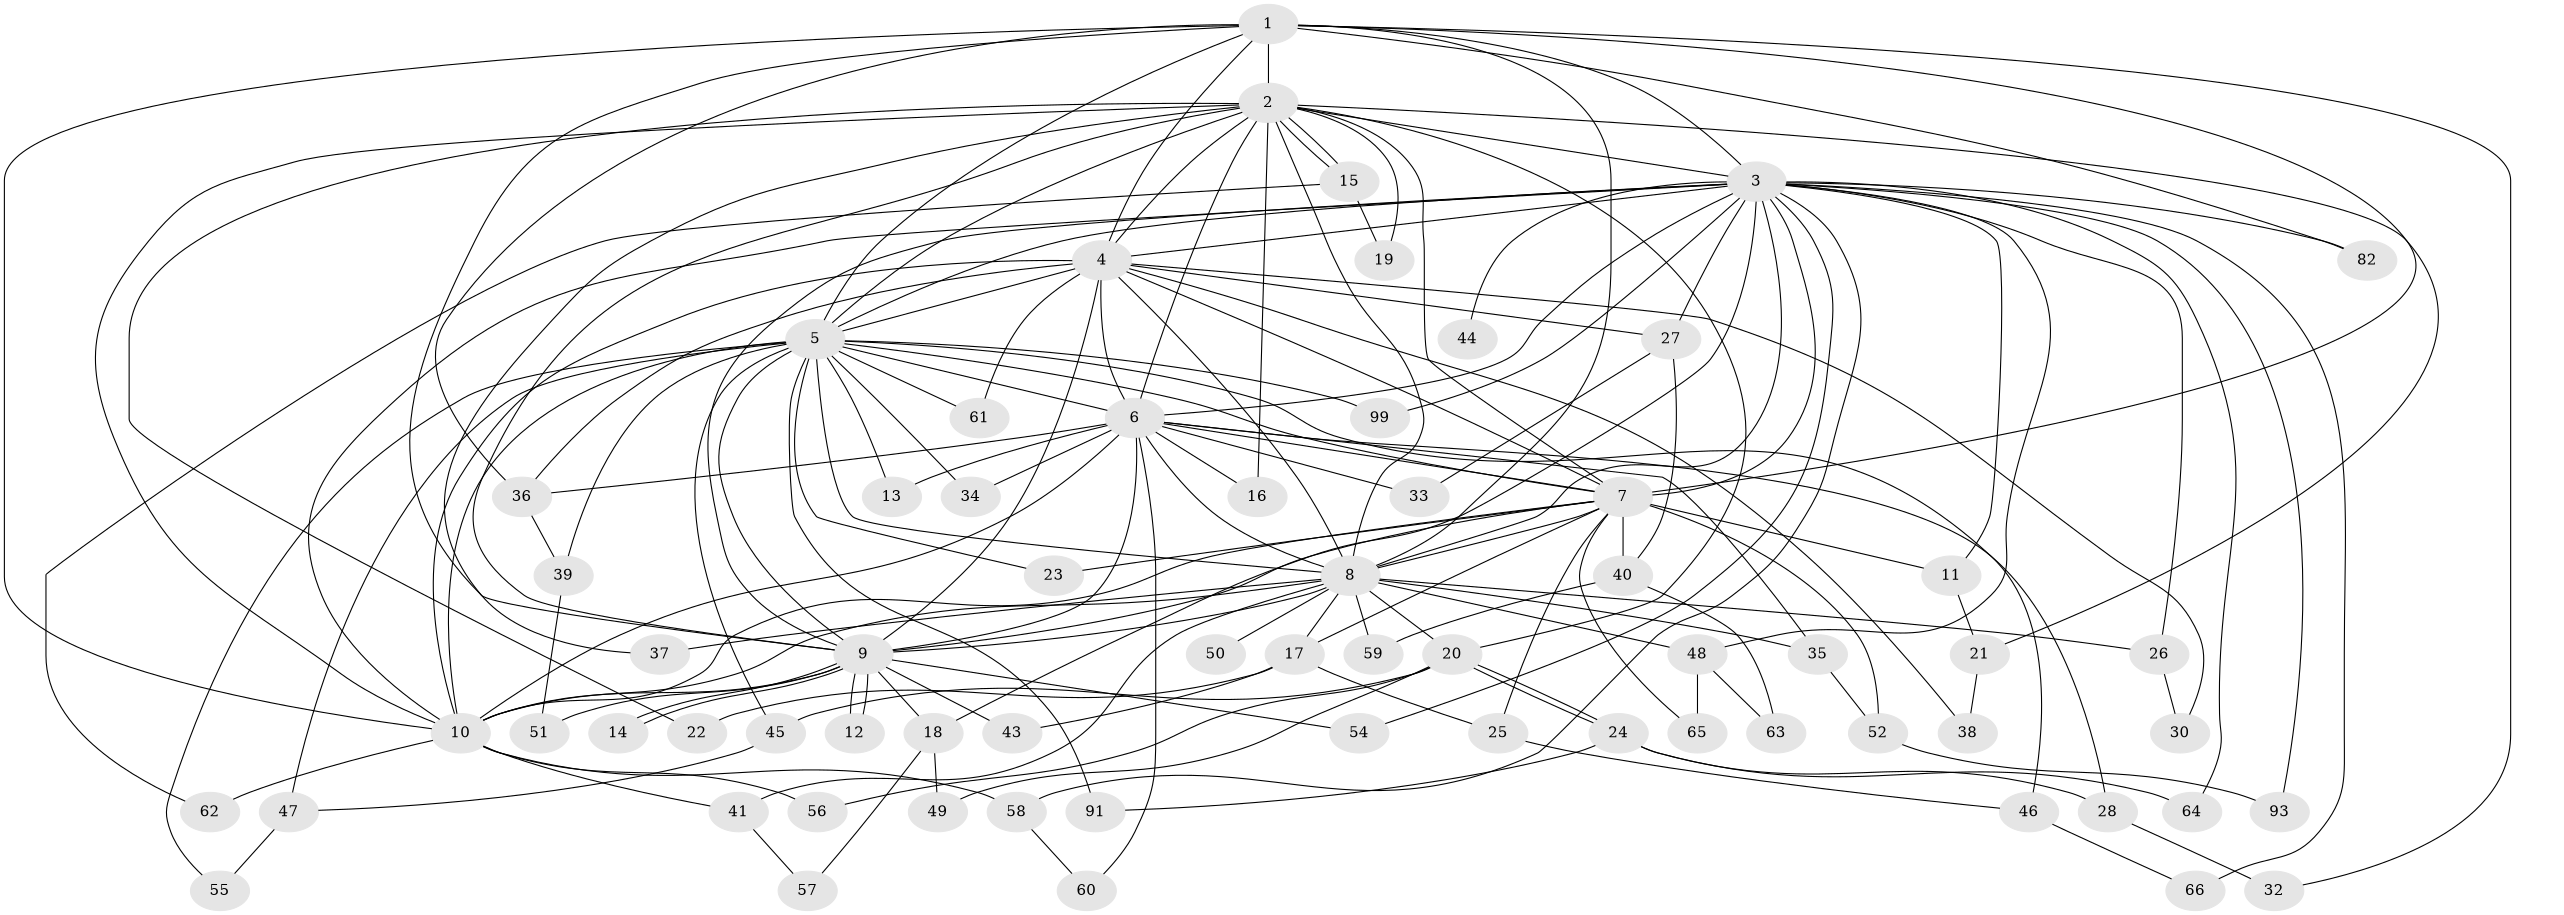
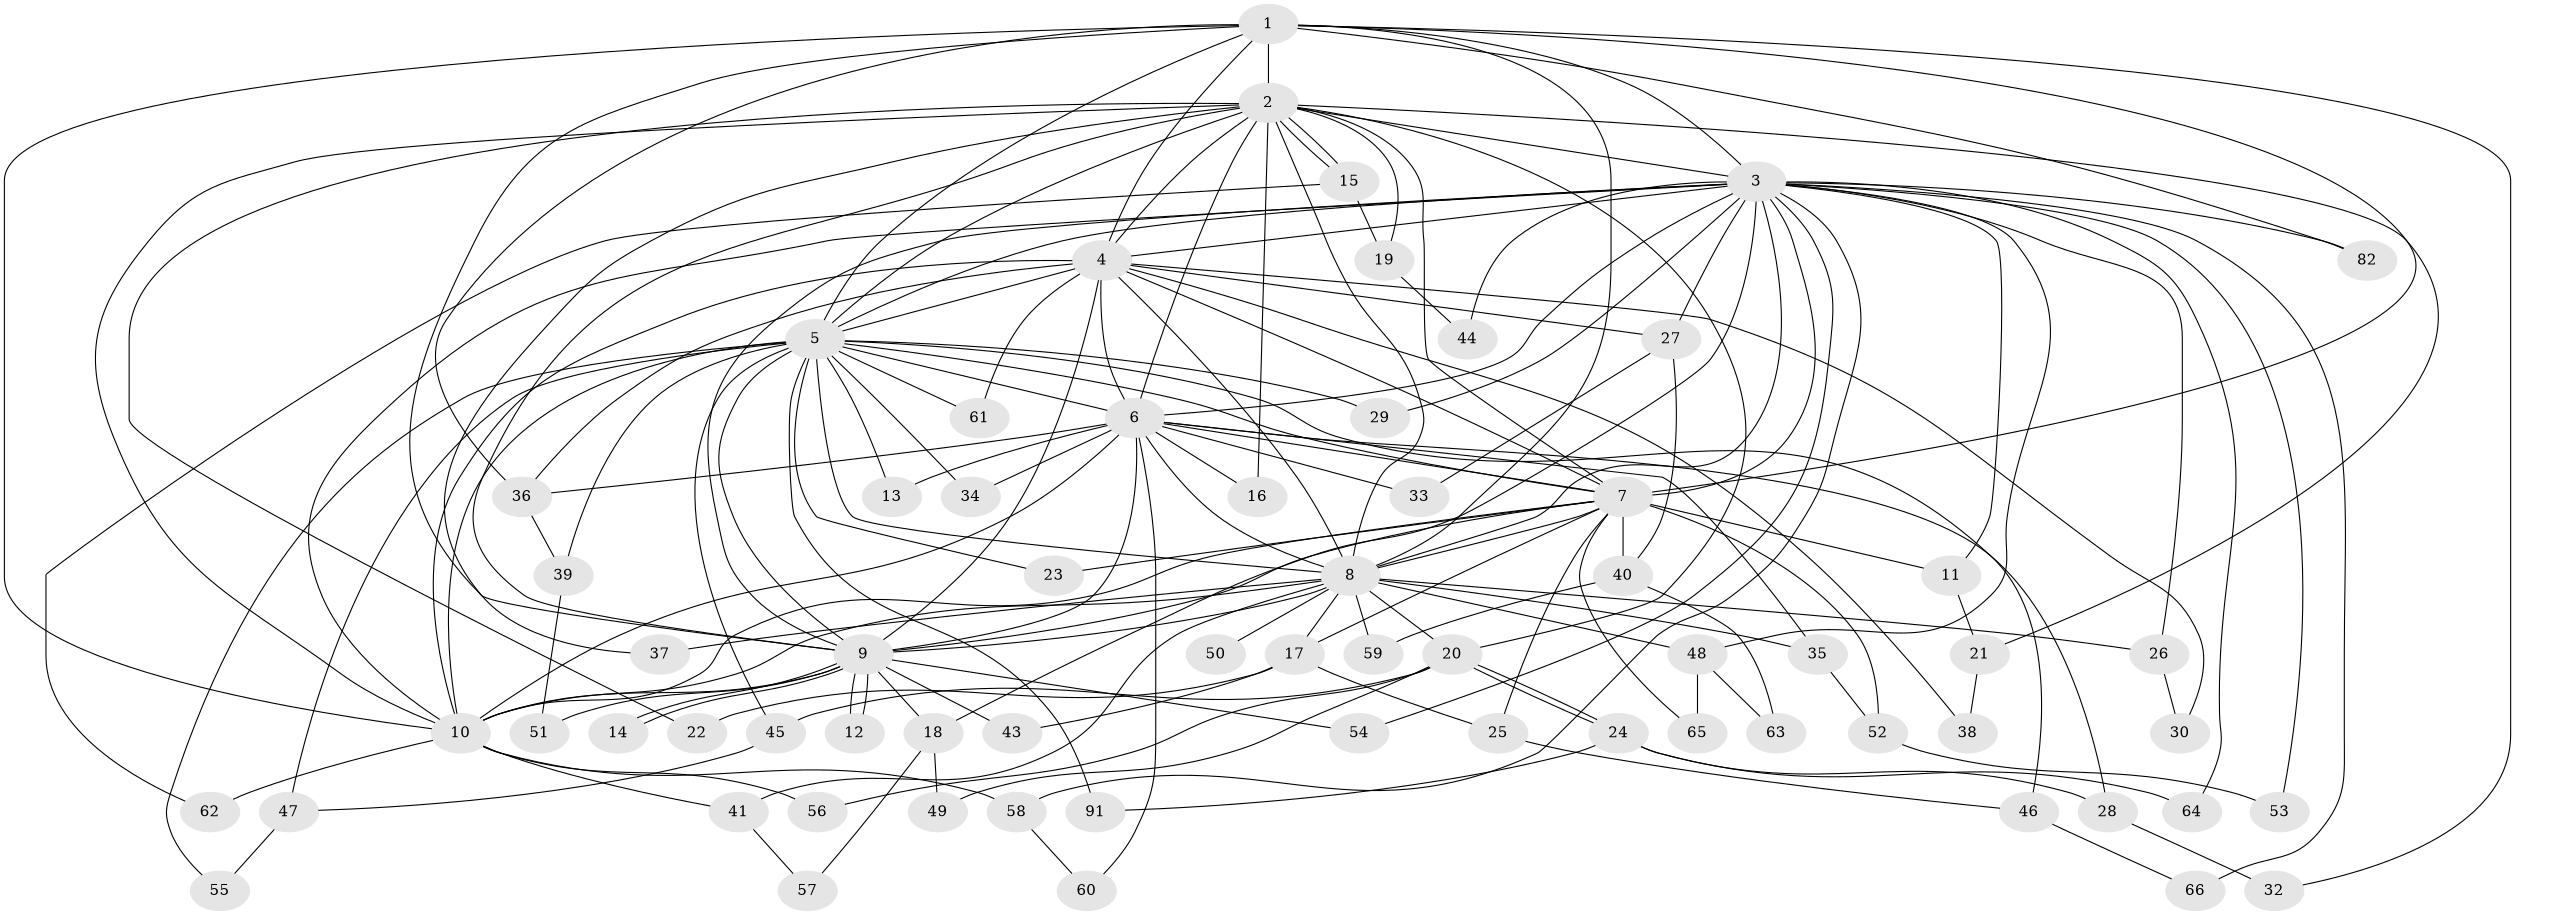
edge "19" -- "44": added
node "99": label "99" -> "29"
node "93": label "93" -> "53"
